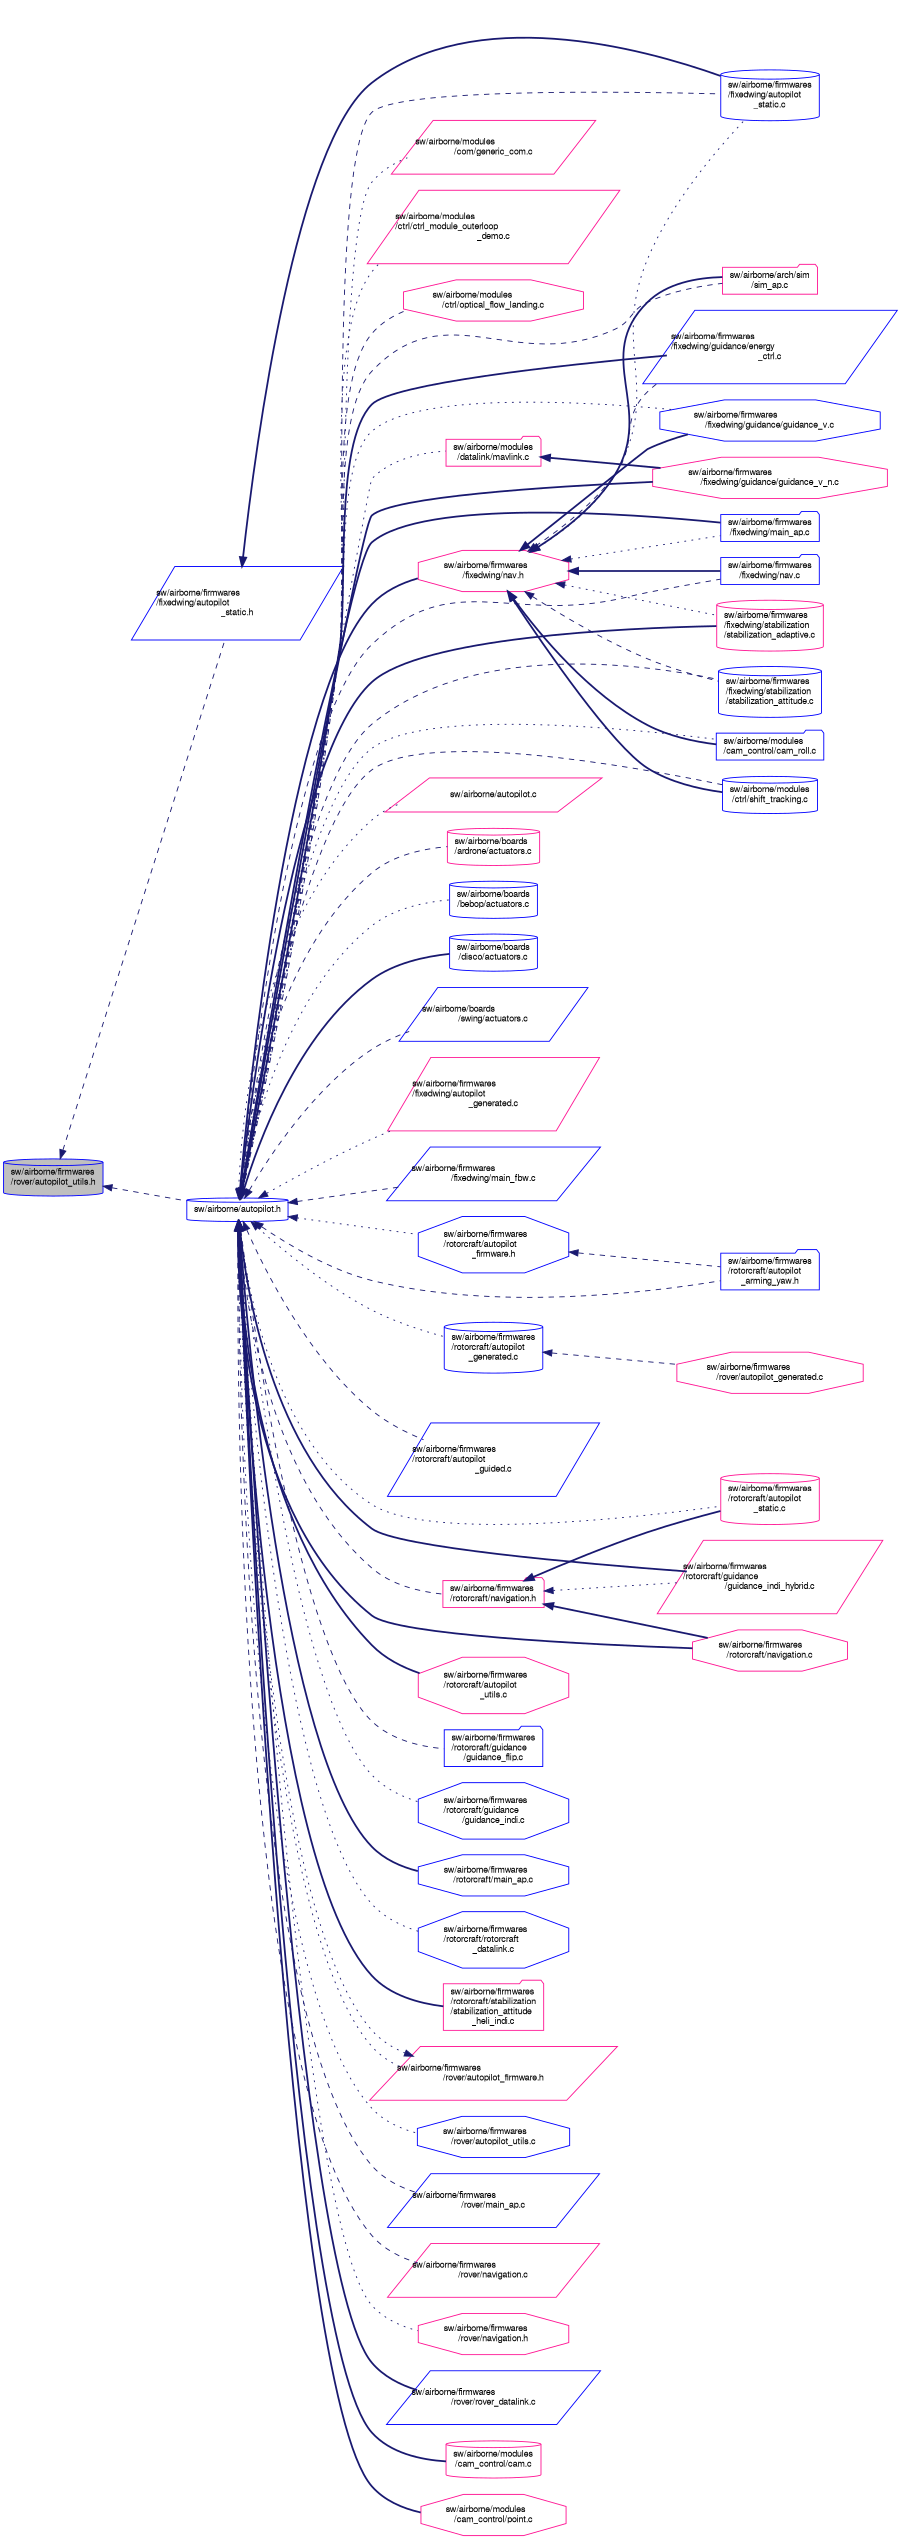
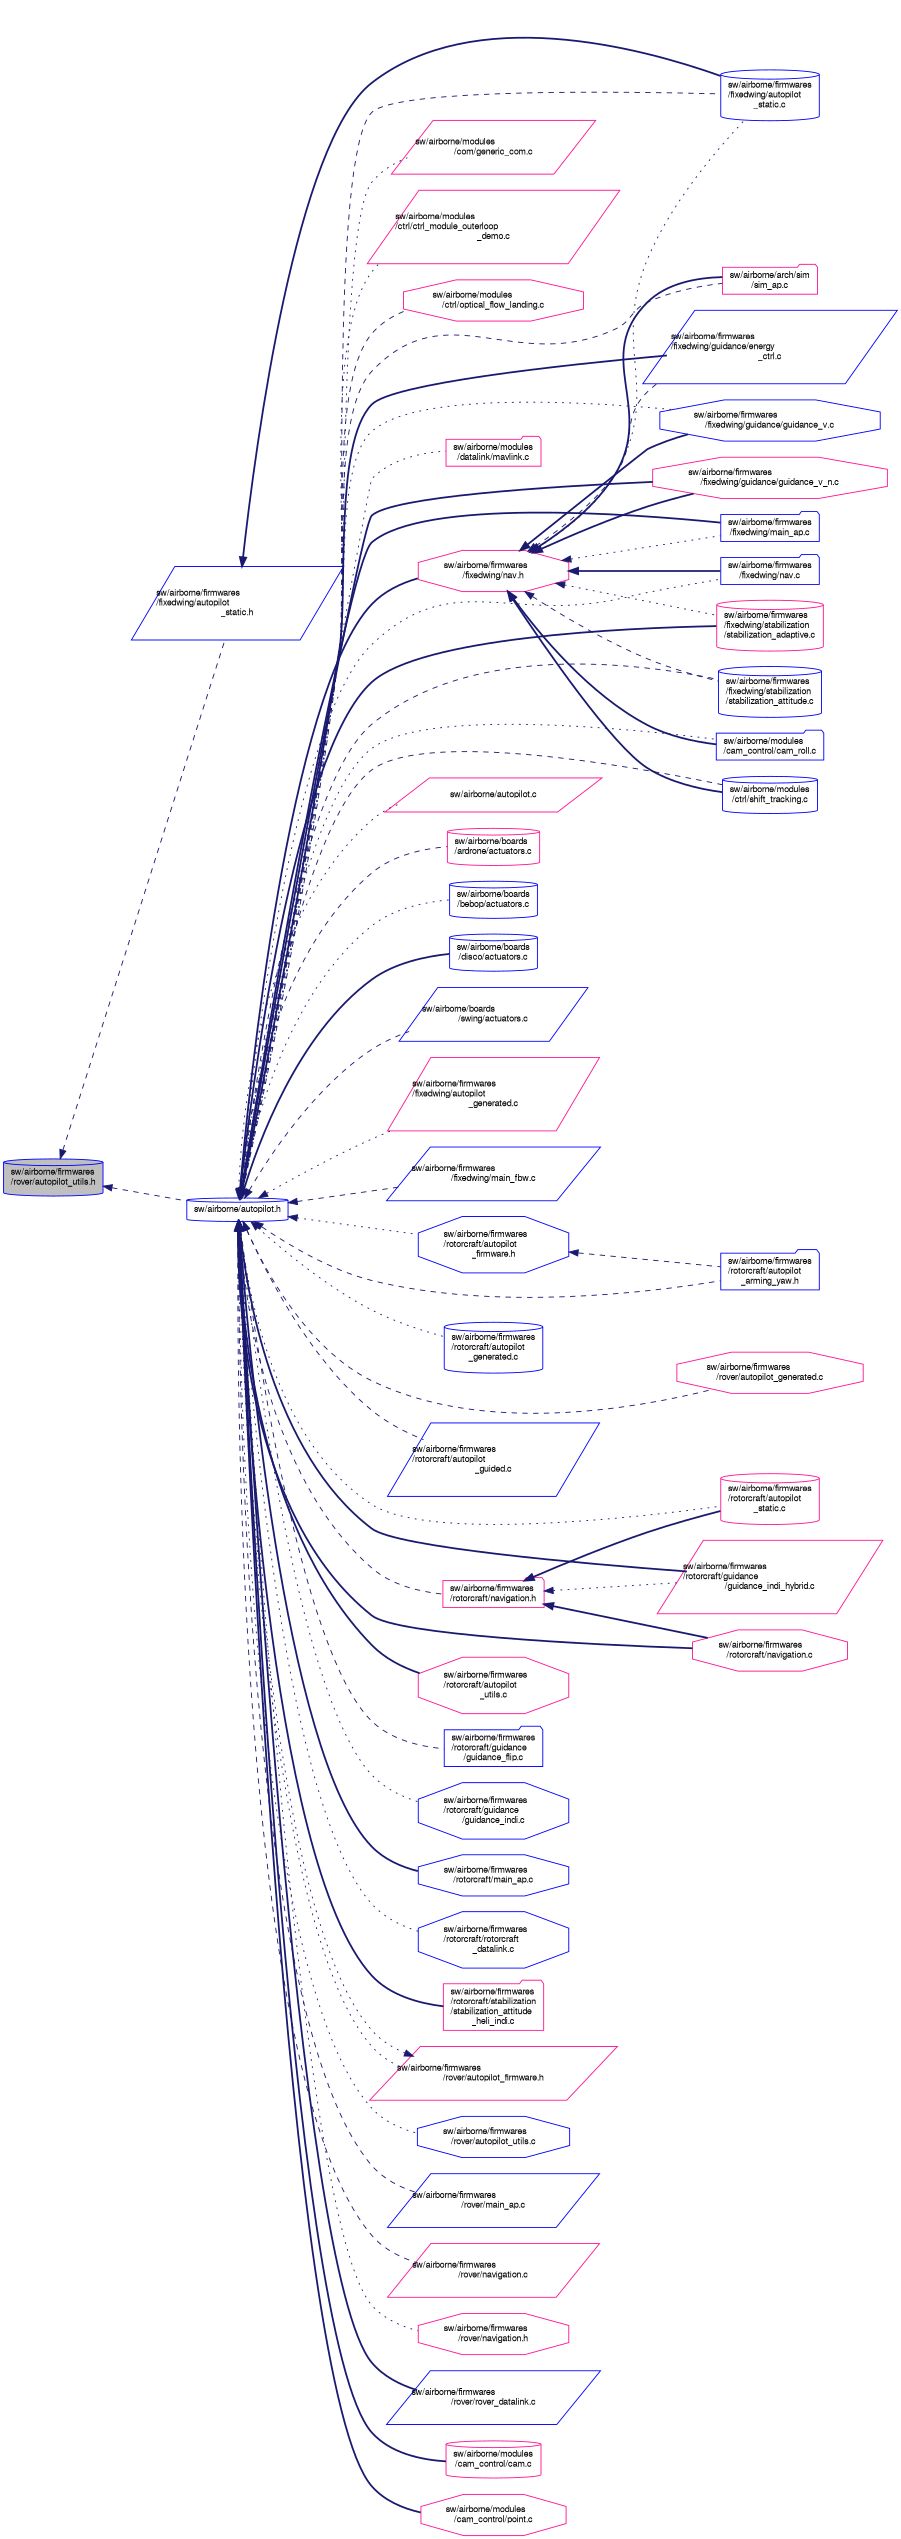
edge "sw/airborne/firmwares /fixedwing/guidance/guidance_v_n.c" -> "sw/airborne/modules /datalink/mavlink.c": now "sw/airborne/firmwares /fixedwing/guidance/guidance_v_n.c" -> "sw/airborne/firmwares /fixedwing/nav.h"
edge "sw/airborne/firmwares /fixedwing/nav.c" -> "sw/airborne/autopilot.h": style dashed -> dotted
edge "sw/airborne/firmwares /rover/autopilot_generated.c" -> "sw/airborne/firmwares /rotorcraft/autopilot _generated.c": now "sw/airborne/firmwares /rover/autopilot_generated.c" -> "sw/airborne/autopilot.h"
